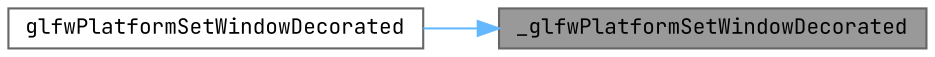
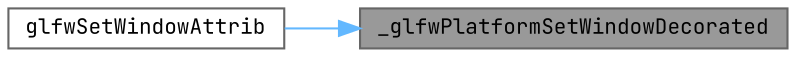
node "glfwPlatformSetWindowDecorated": label "glfwPlatformSetWindowDecorated" -> "glfwSetWindowAttrib"
